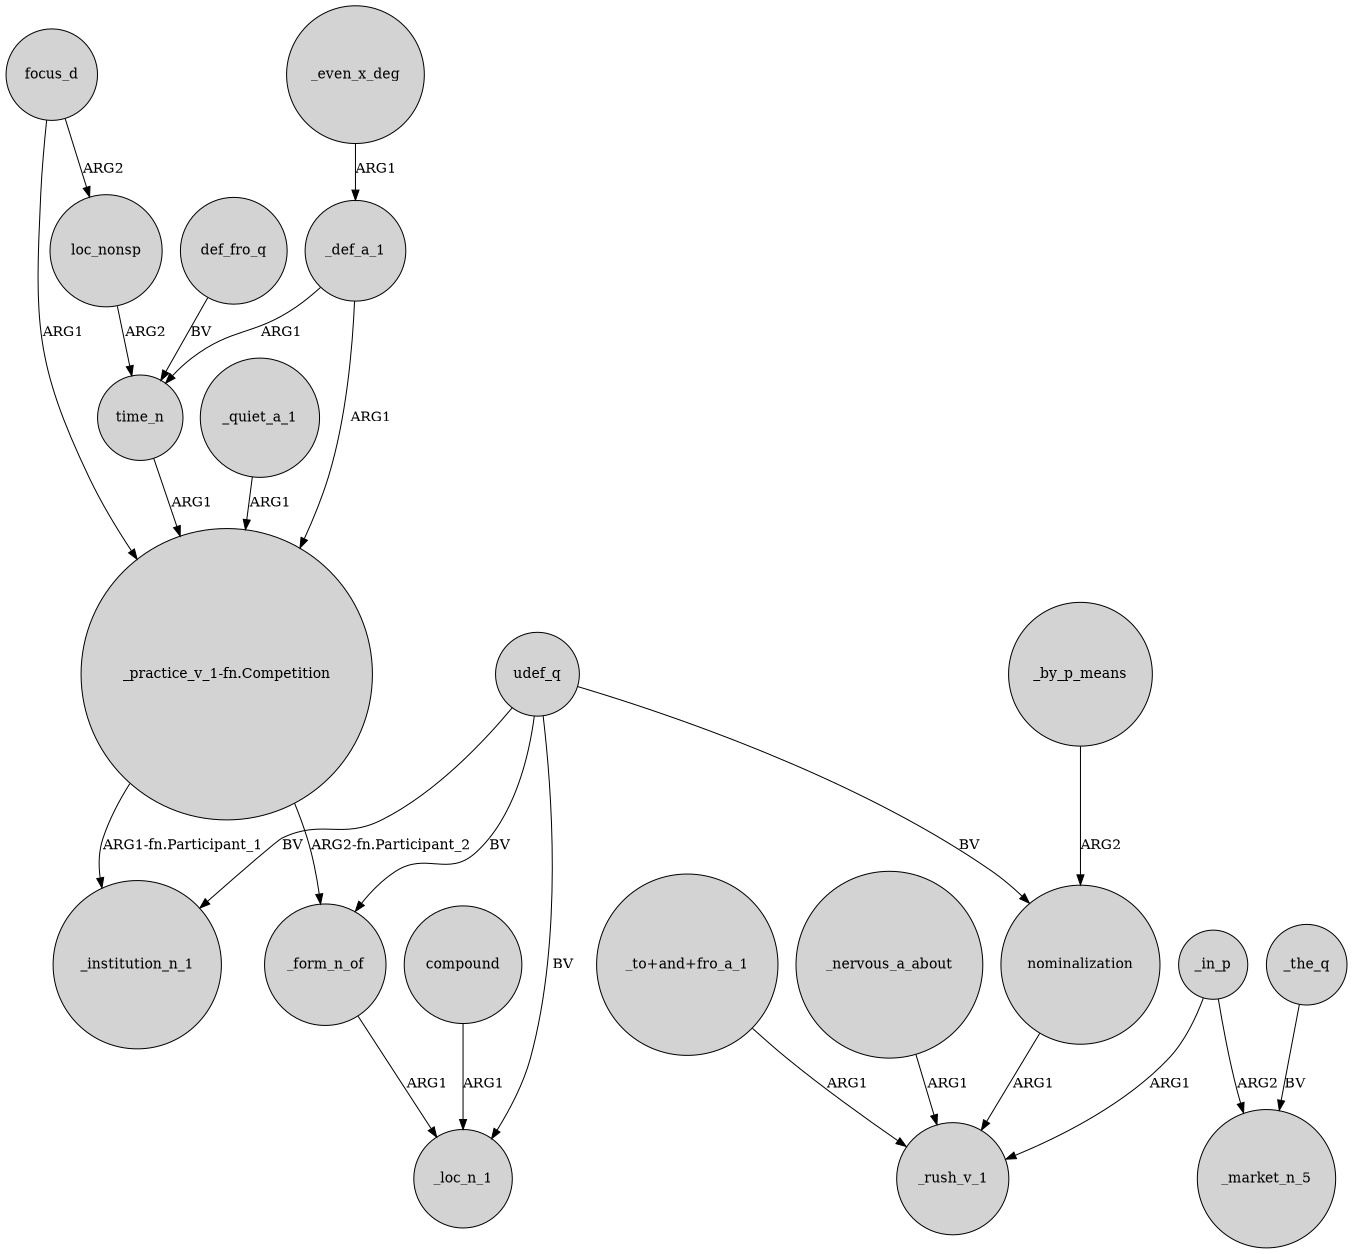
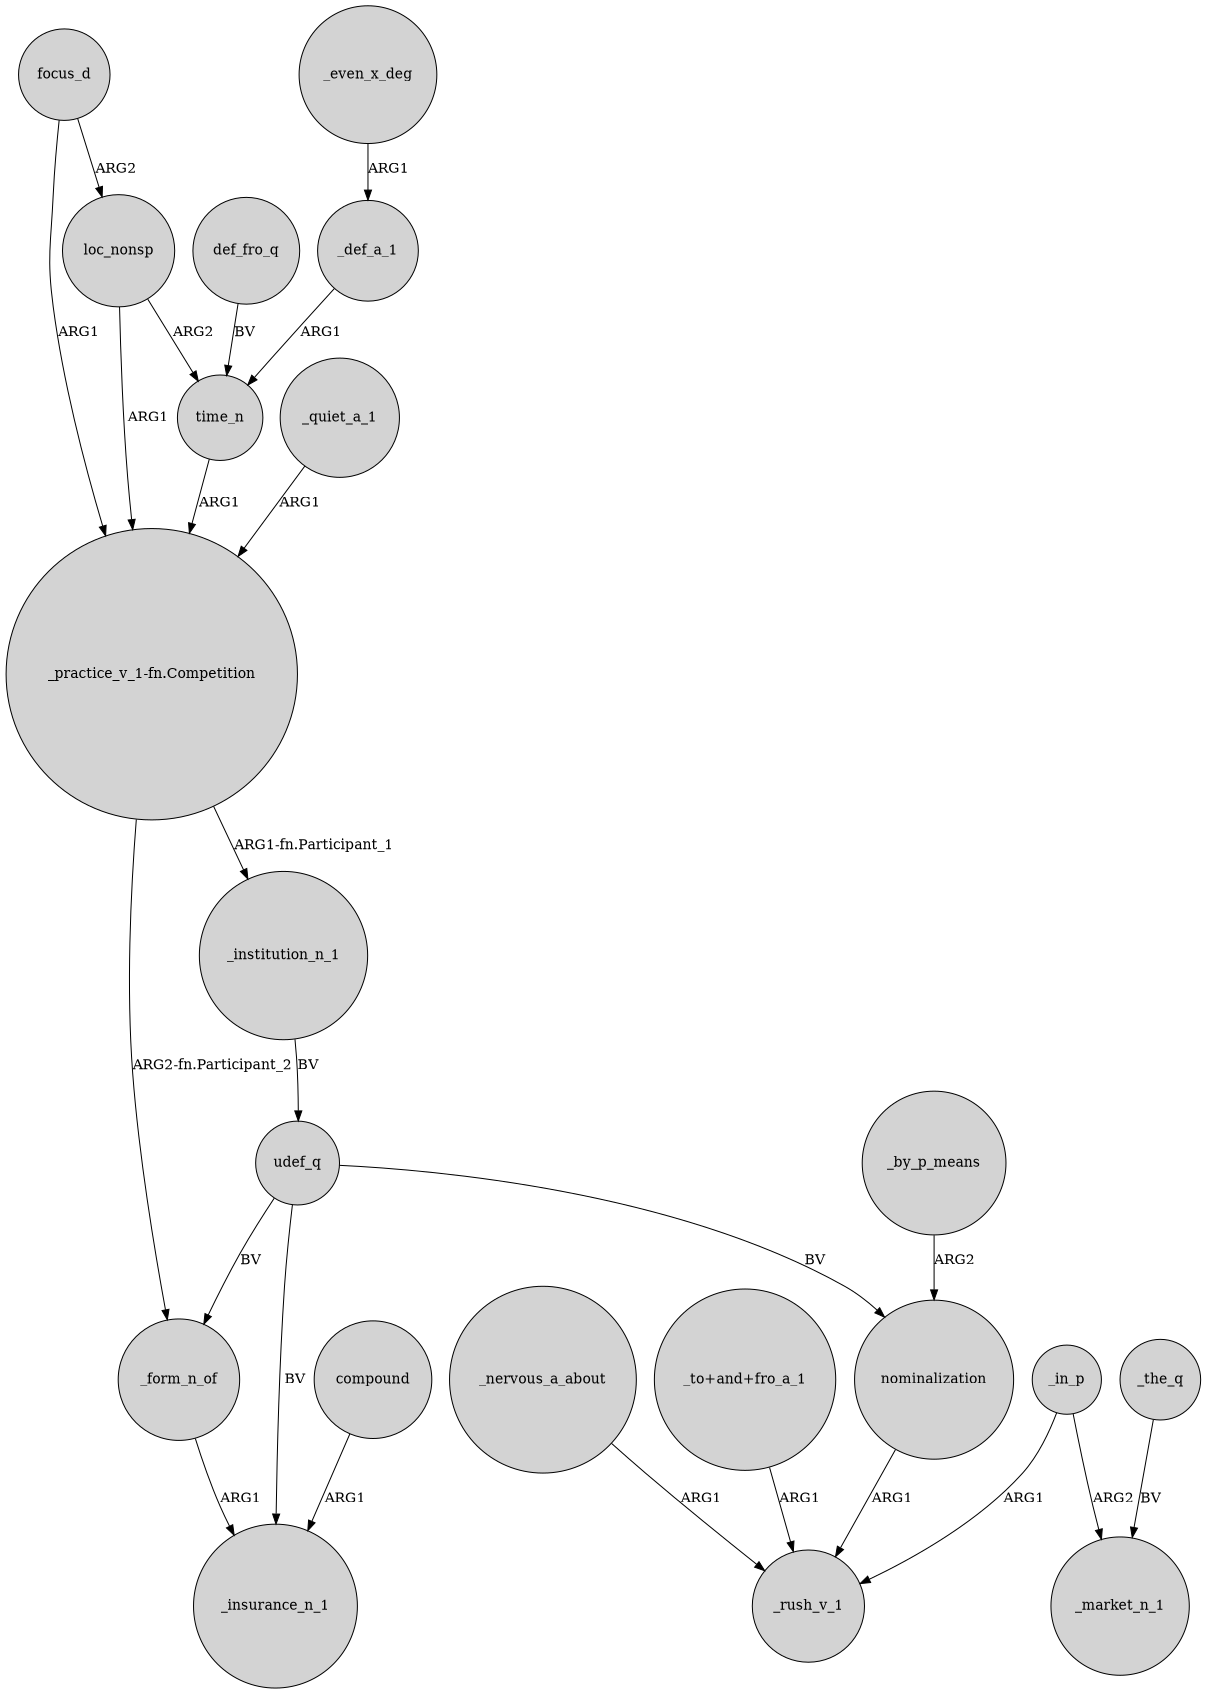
edge "_def_a_1" -> "_practice_v_1-fn.Competition": now "loc_nonsp" -> "_practice_v_1-fn.Competition"
edge "udef_q" -> "_institution_n_1": reversed
node "_loc_n_1": label "_loc_n_1" -> "_insurance_n_1"
node "_market_n_5": label "_market_n_5" -> "_market_n_1"
